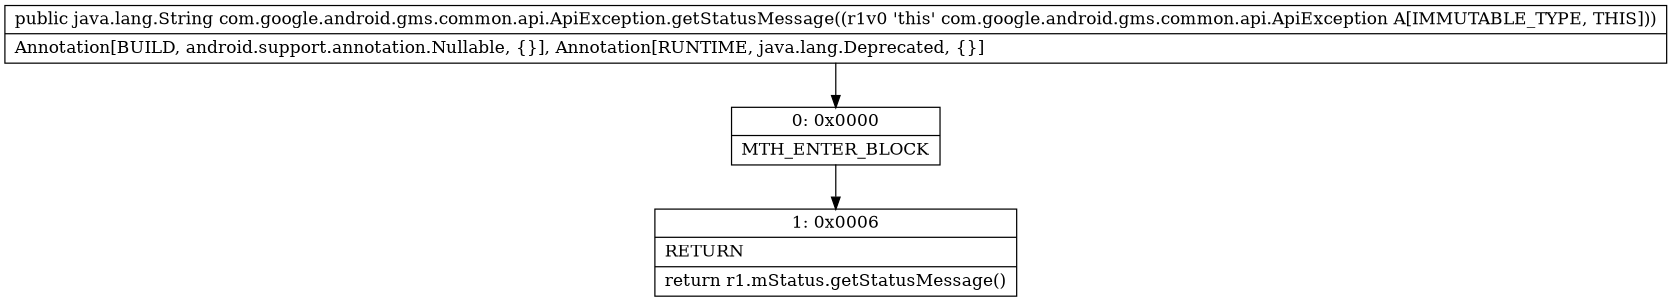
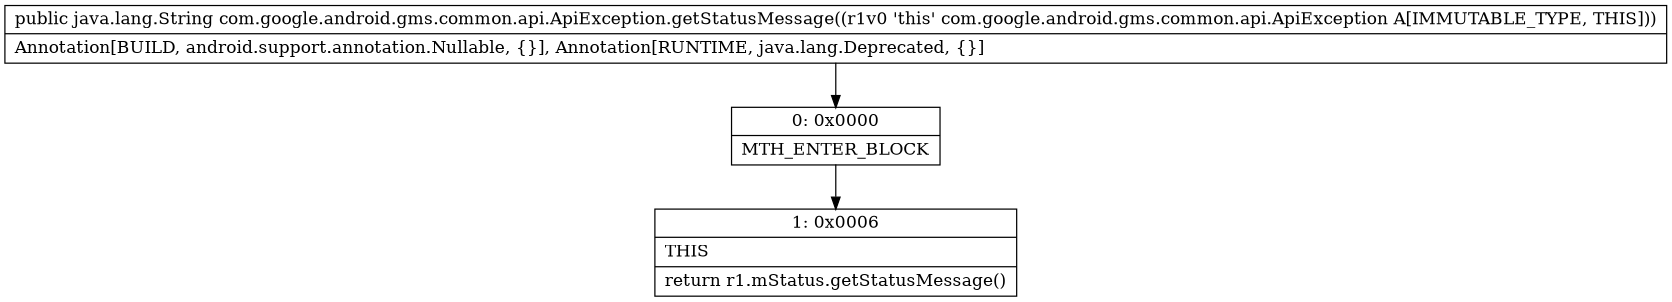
node "1: 0x0006": text "RETURN" -> "THIS"
